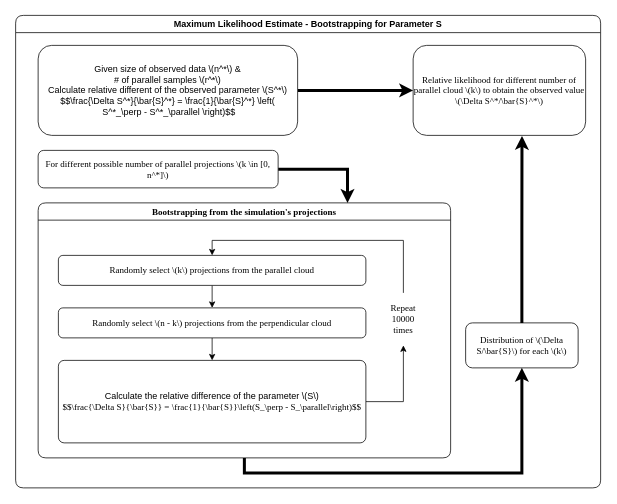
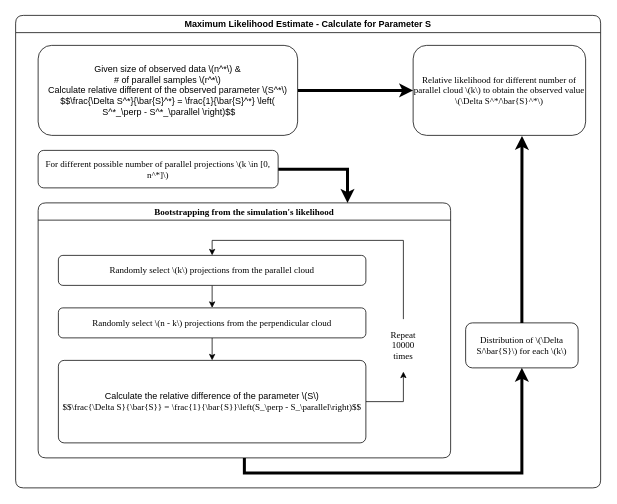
node "Maximum Likelihood Estimate - Bootstrapping for Parameter S": label "Maximum Likelihood Estimate - Bootstrapping for Parameter S" -> "Maximum Likelihood Estimate - Calculate for Parameter S"
node "Bootstrapping from the simulation's projections": label "Bootstrapping from the simulation's projections" -> "Bootstrapping from the simulation's likelihood"
node "Repeat 10000 times": moved (403, 319) -> (403, 345)
